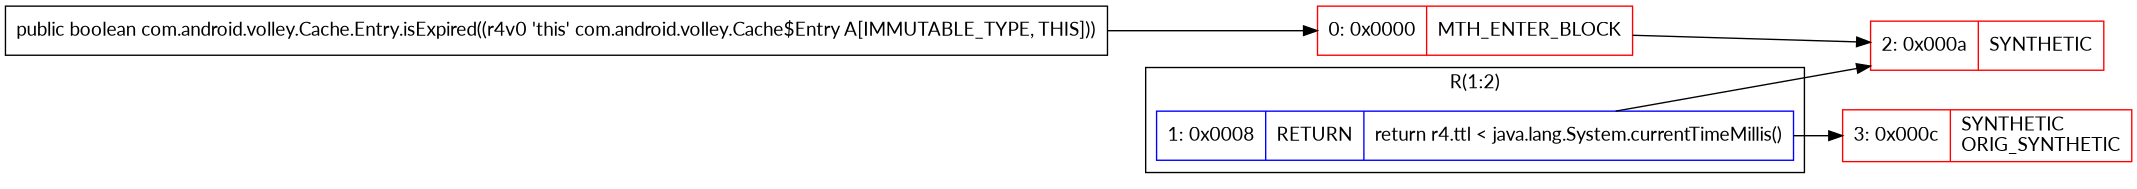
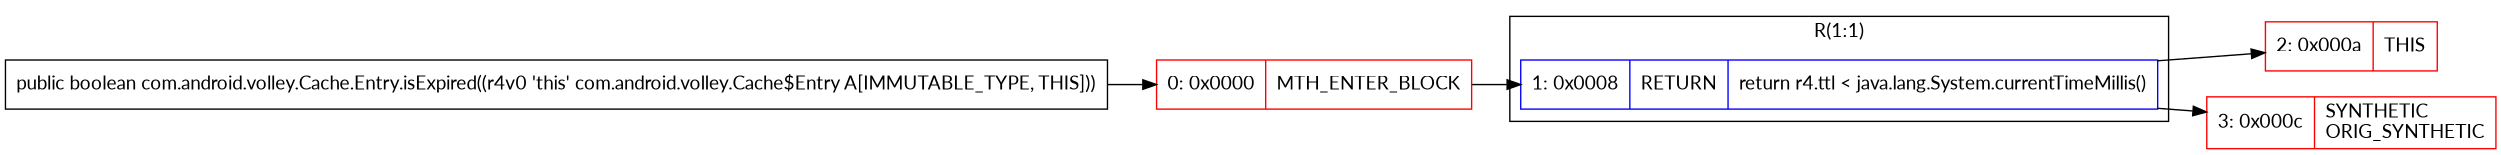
edge "0: 0x0000" -> "2: 0x000a": now "0: 0x0000" -> "1: 0x0008"
node "2: 0x000a": text "SYNTHETIC" -> "THIS"
cluster "R(1:2)": label "R(1:2)" -> "R(1:1)"
